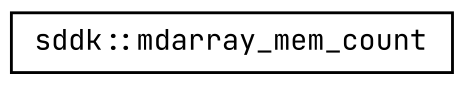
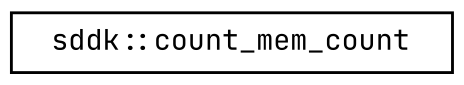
node "sddk::mdarray_mem_count": label "sddk::mdarray_mem_count" -> "sddk::count_mem_count"
